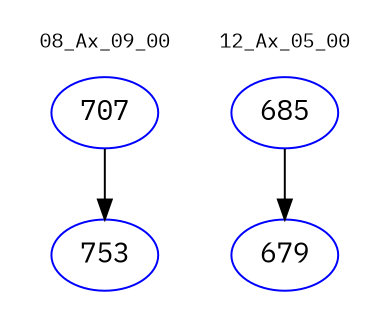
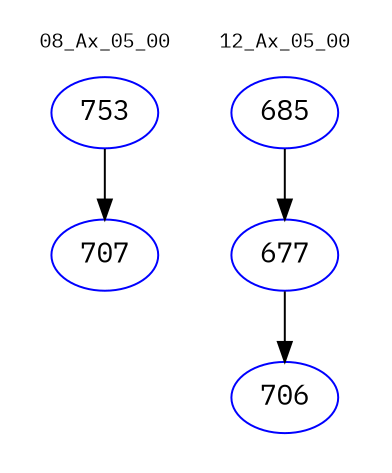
cluster "08_Ax_09_00": label "08_Ax_09_00" -> "08_Ax_05_00"
edge "707" -> "753": reversed
node "679": label "679" -> "677"
node "706": added
